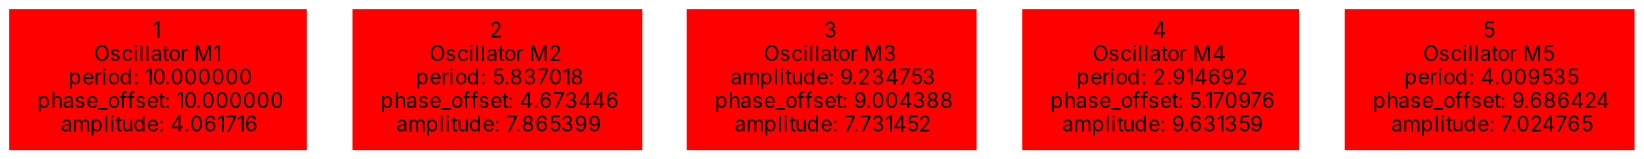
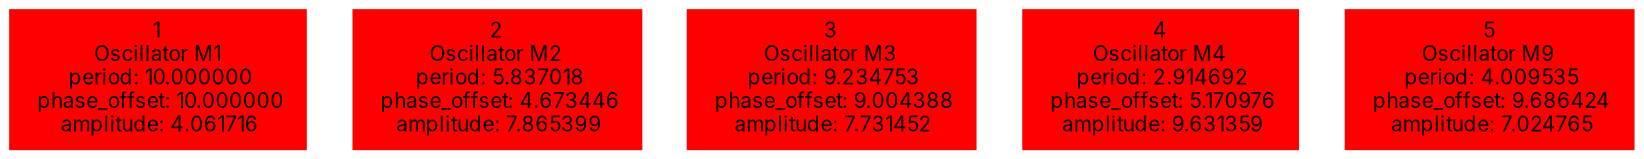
node "5": text "Oscillator M5" -> "Oscillator M9"
node "3": text "amplitude: 9.234753" -> "period: 9.234753"
